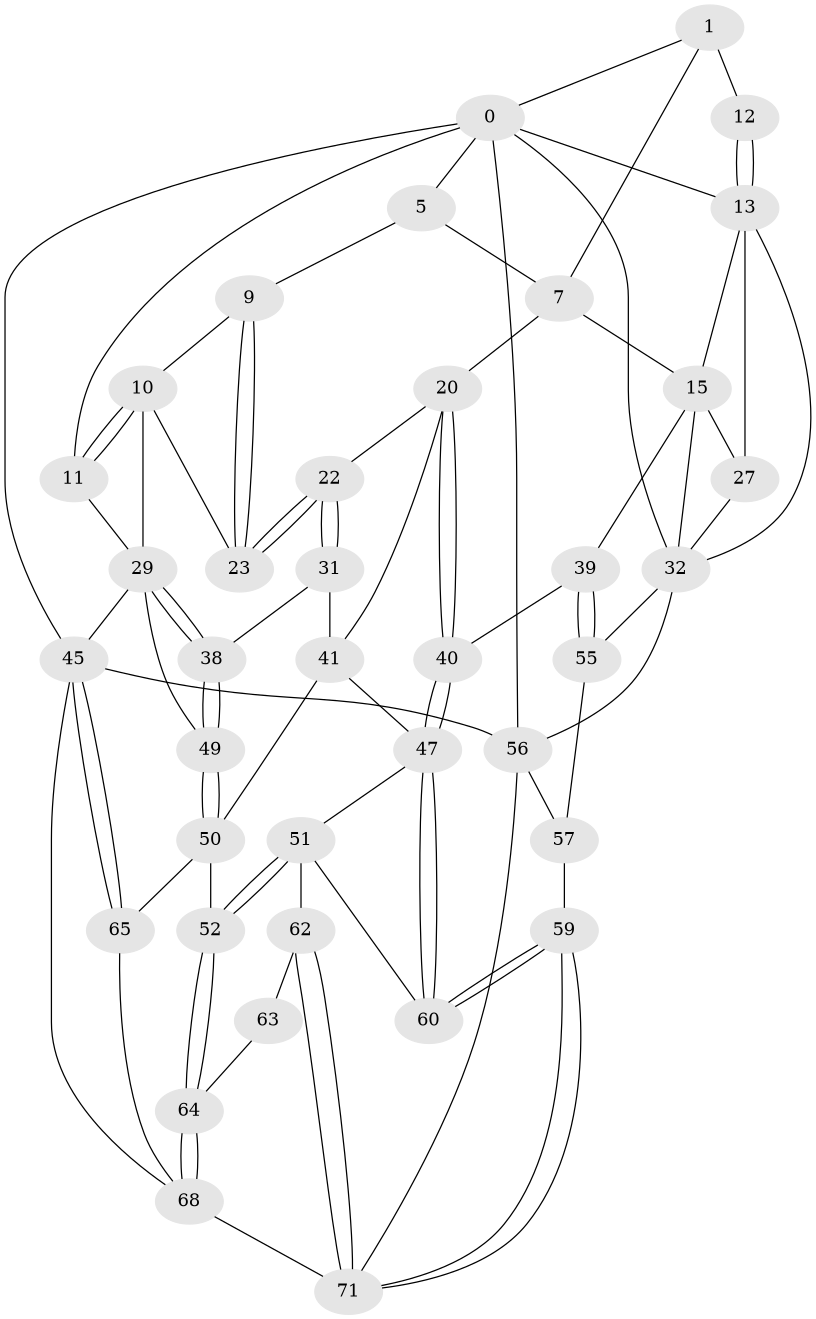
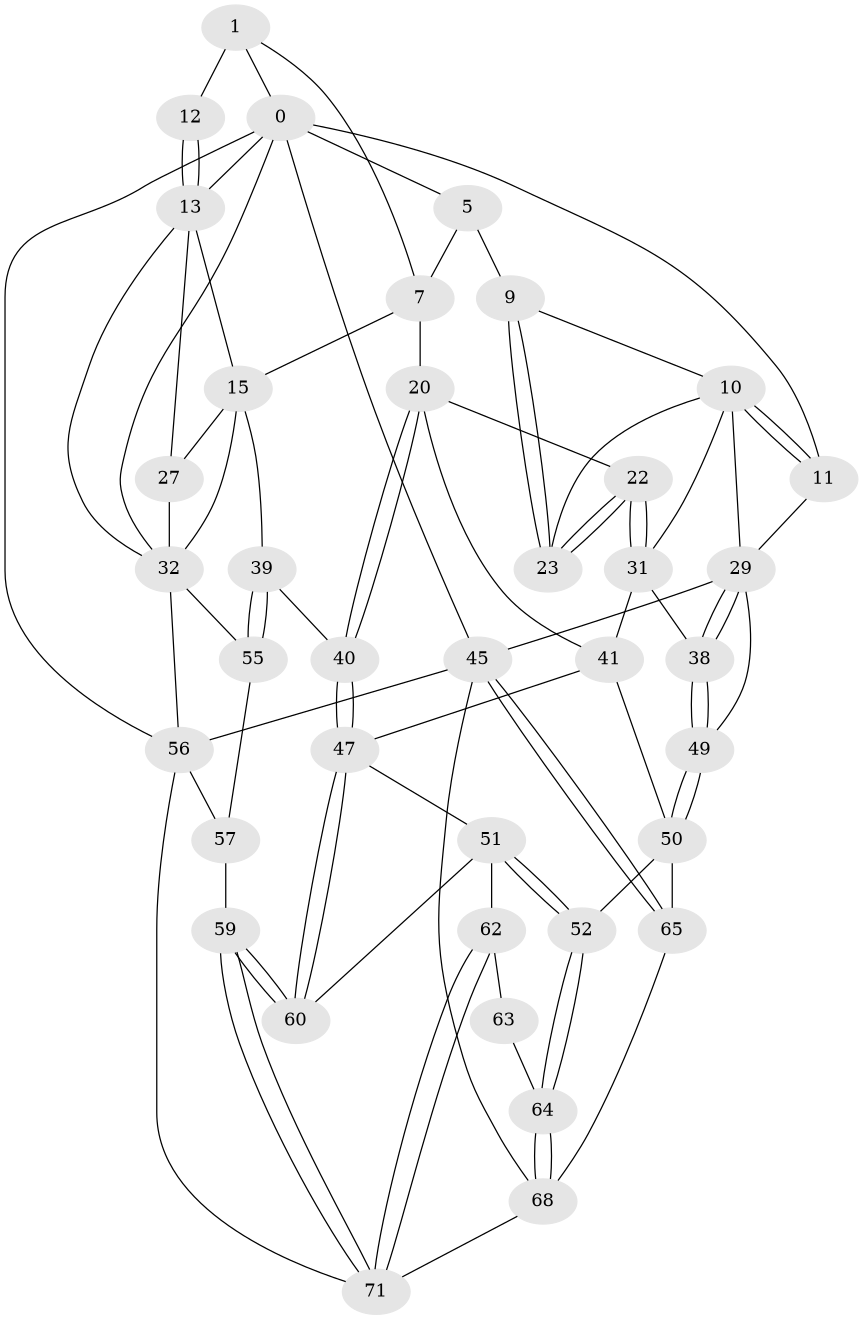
edge "10" -- "31": added
